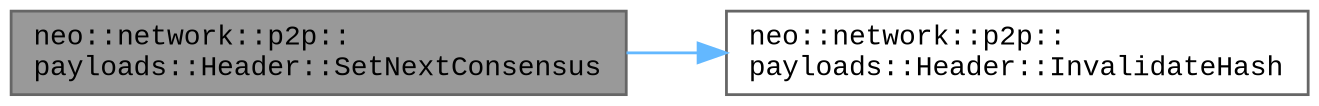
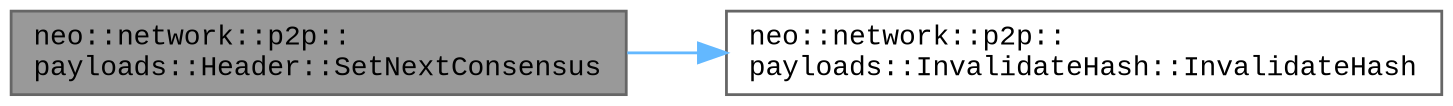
node "neo::network::p2p:: payloads::Header::InvalidateHash": label "neo::network::p2p:: payloads::Header::InvalidateHash" -> "neo::network::p2p:: payloads::InvalidateHash::InvalidateHash"
